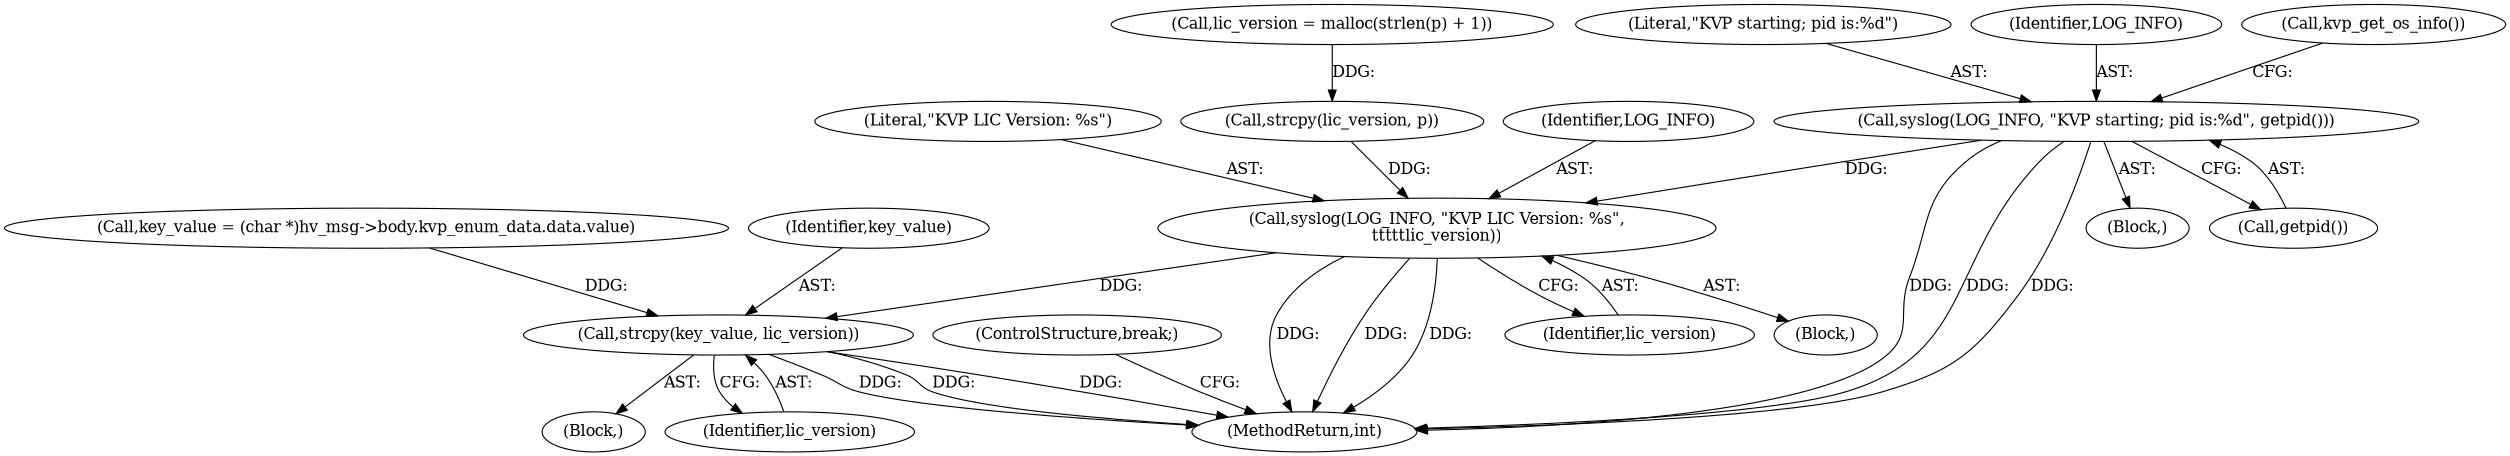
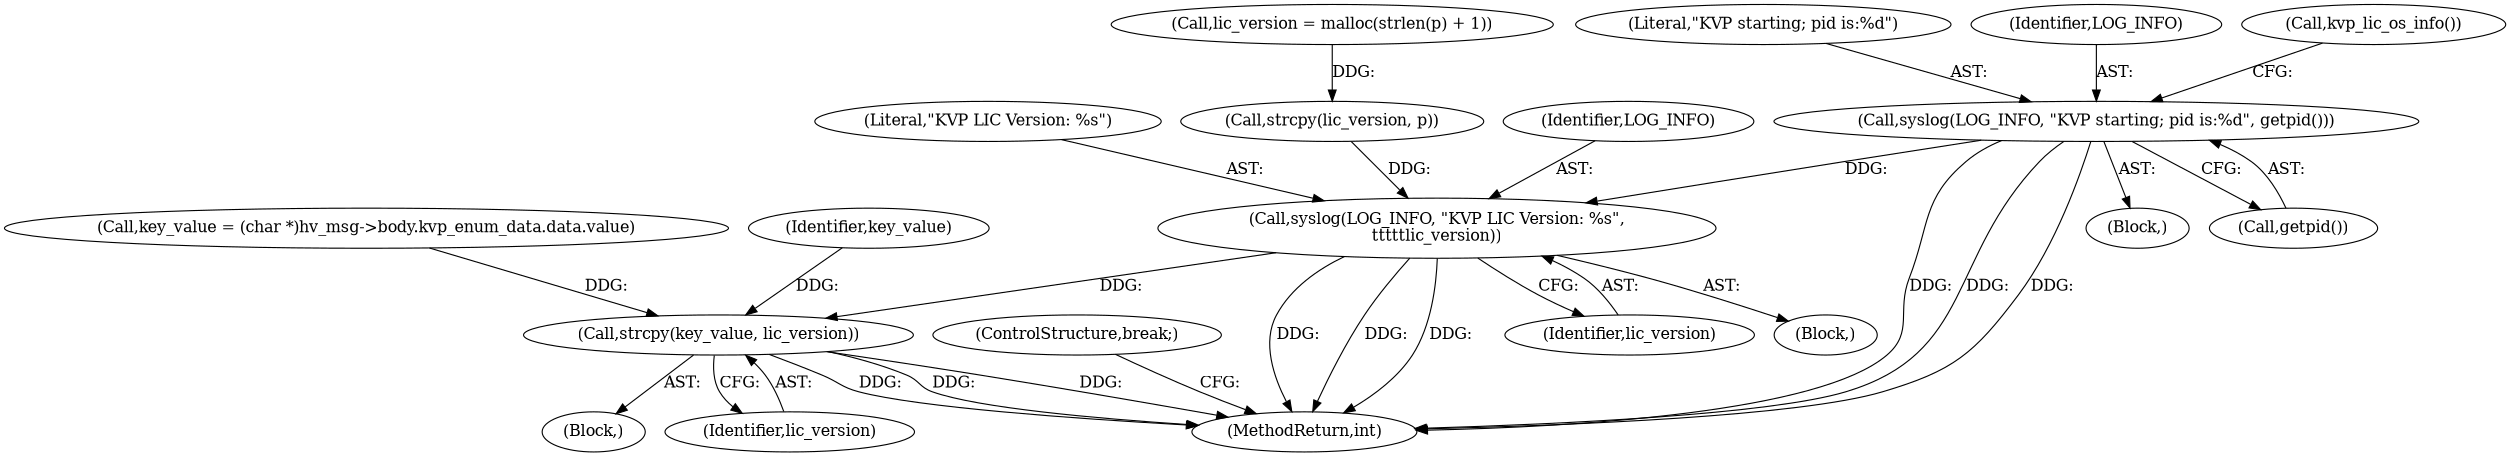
node "(Call,kvp_get_os_info())": label "(Call,kvp_get_os_info())" -> "(Call,kvp_lic_os_info())"
edge "(Identifier,key_value)" -> "(Call,strcpy(key_value, lic_version))": label "AST: " -> "DDG: "
